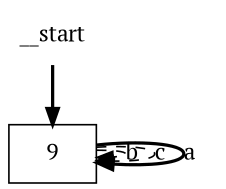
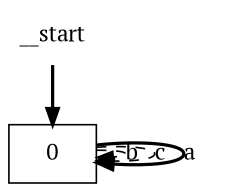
node "9": label "9" -> "0"
